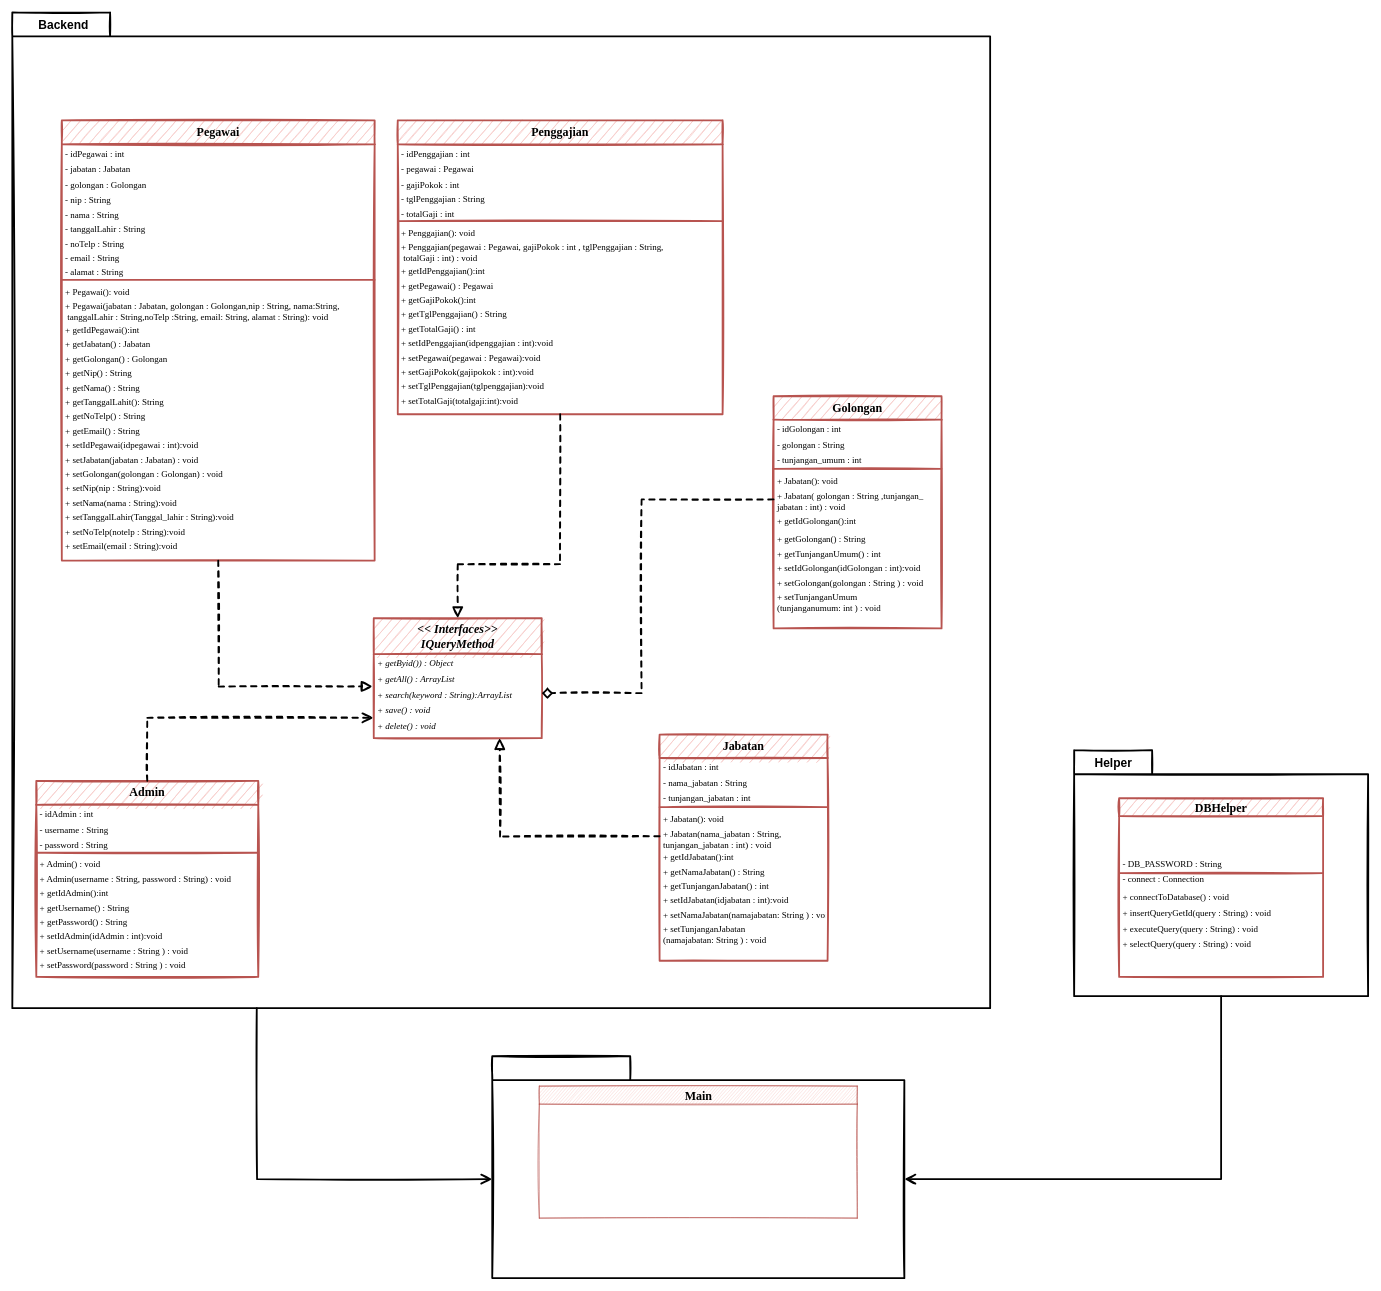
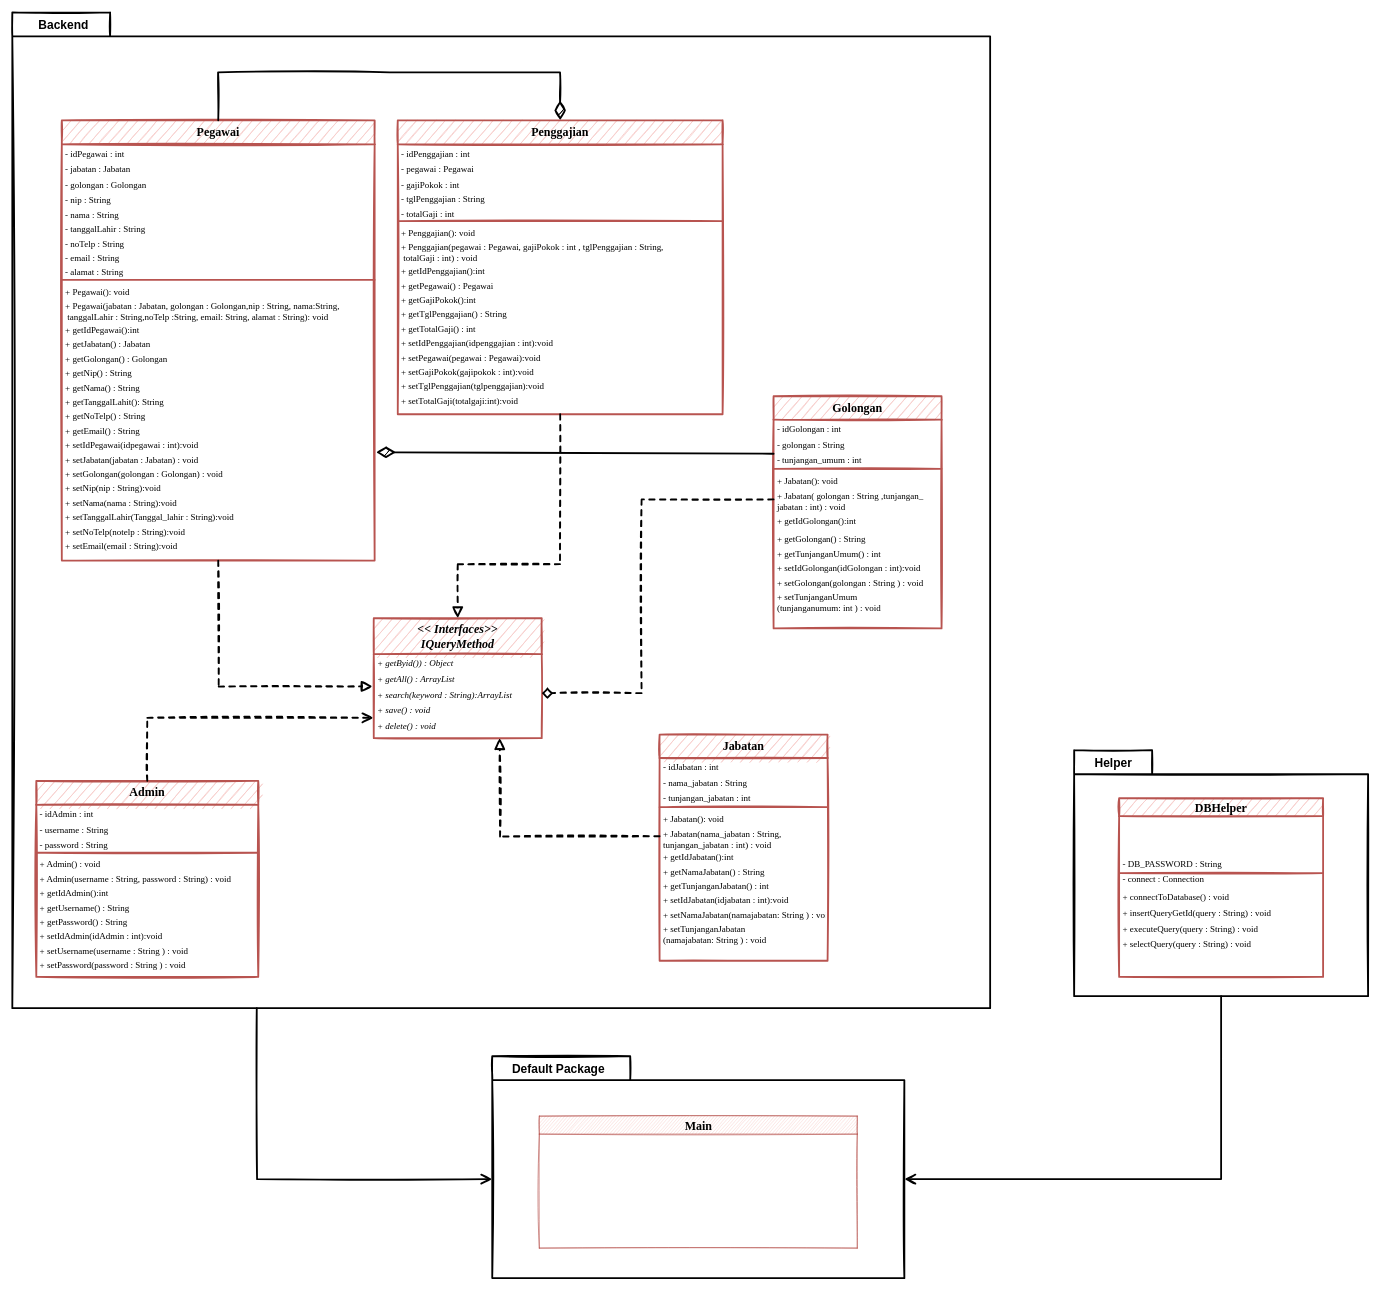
edge "Pegawai" -> "Penggajian": added
edge "- tunjangan_umum : int" -> "+ setJabatan(jabatan : Jabatan) : void": added
node "Default Package": added
node "Main": moved (698, 1152) -> (698, 1182)
